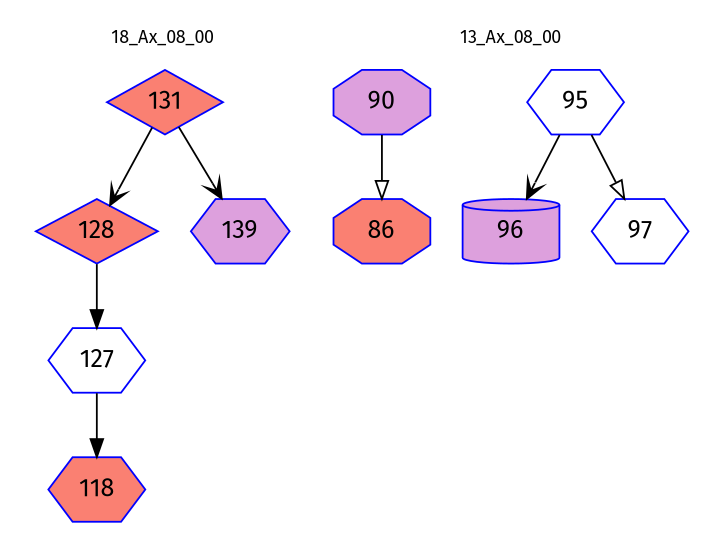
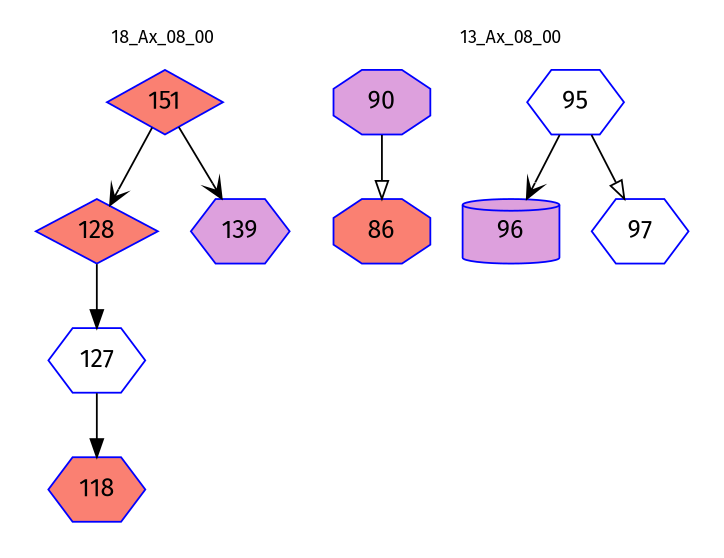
node "131": label "131" -> "151"
